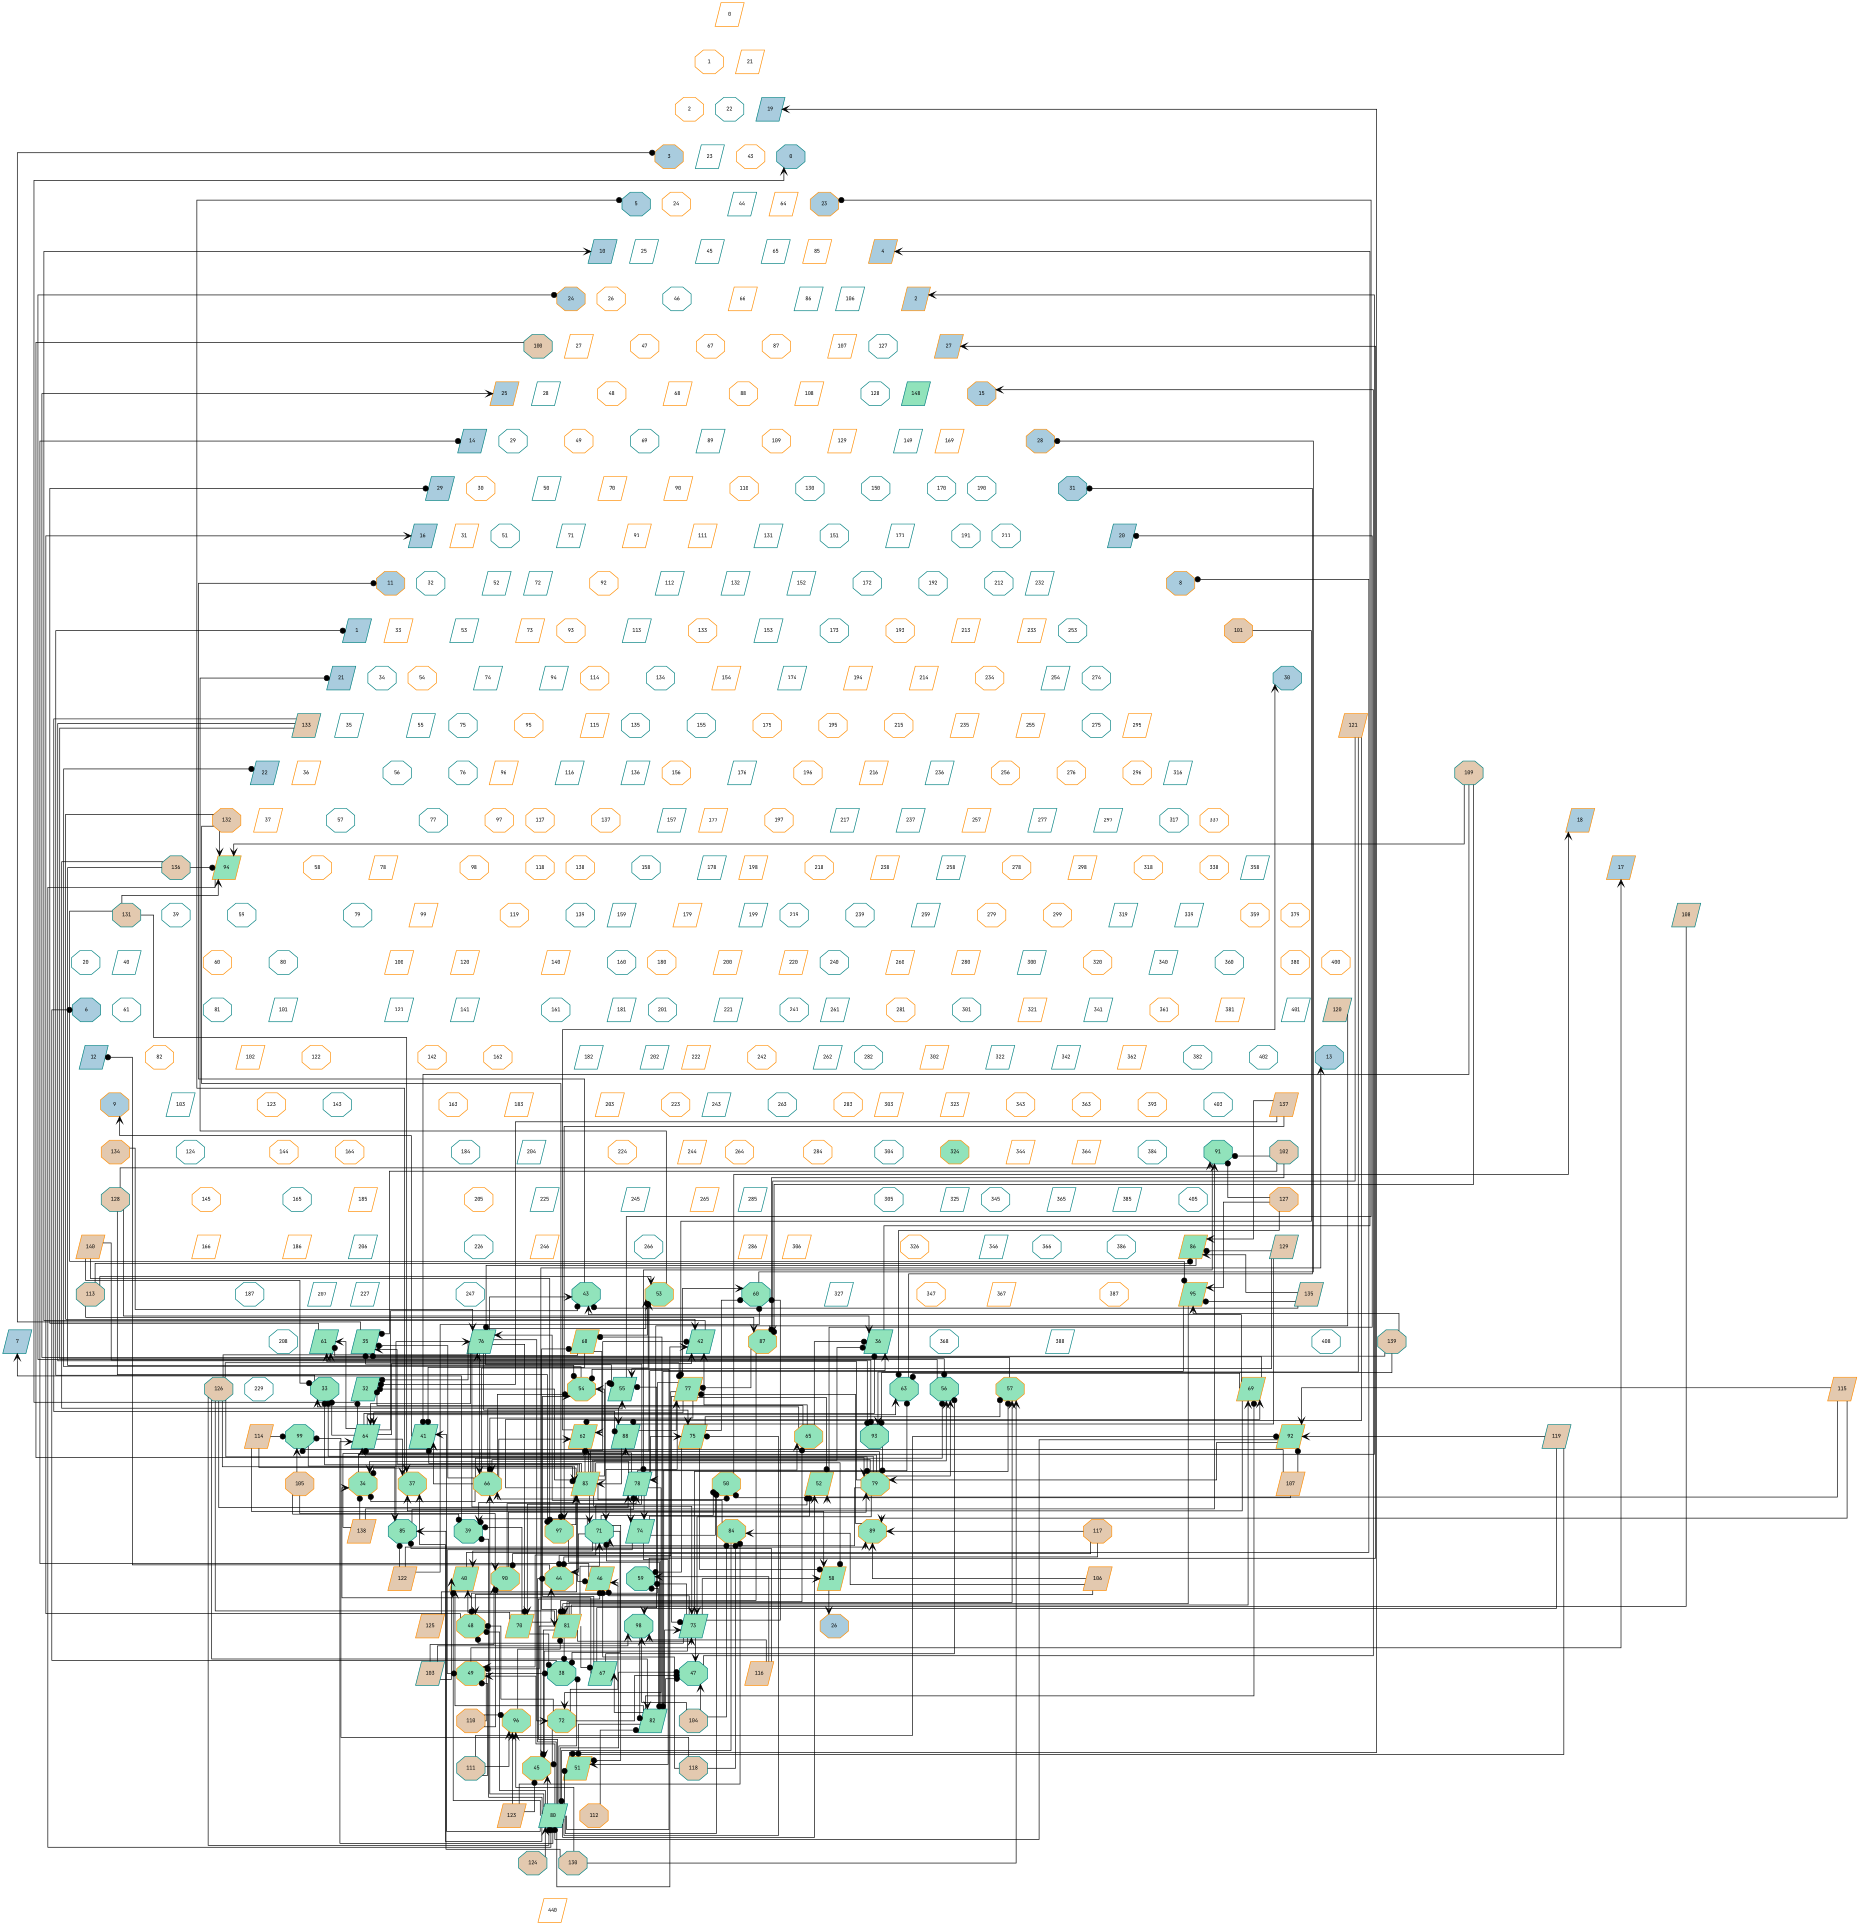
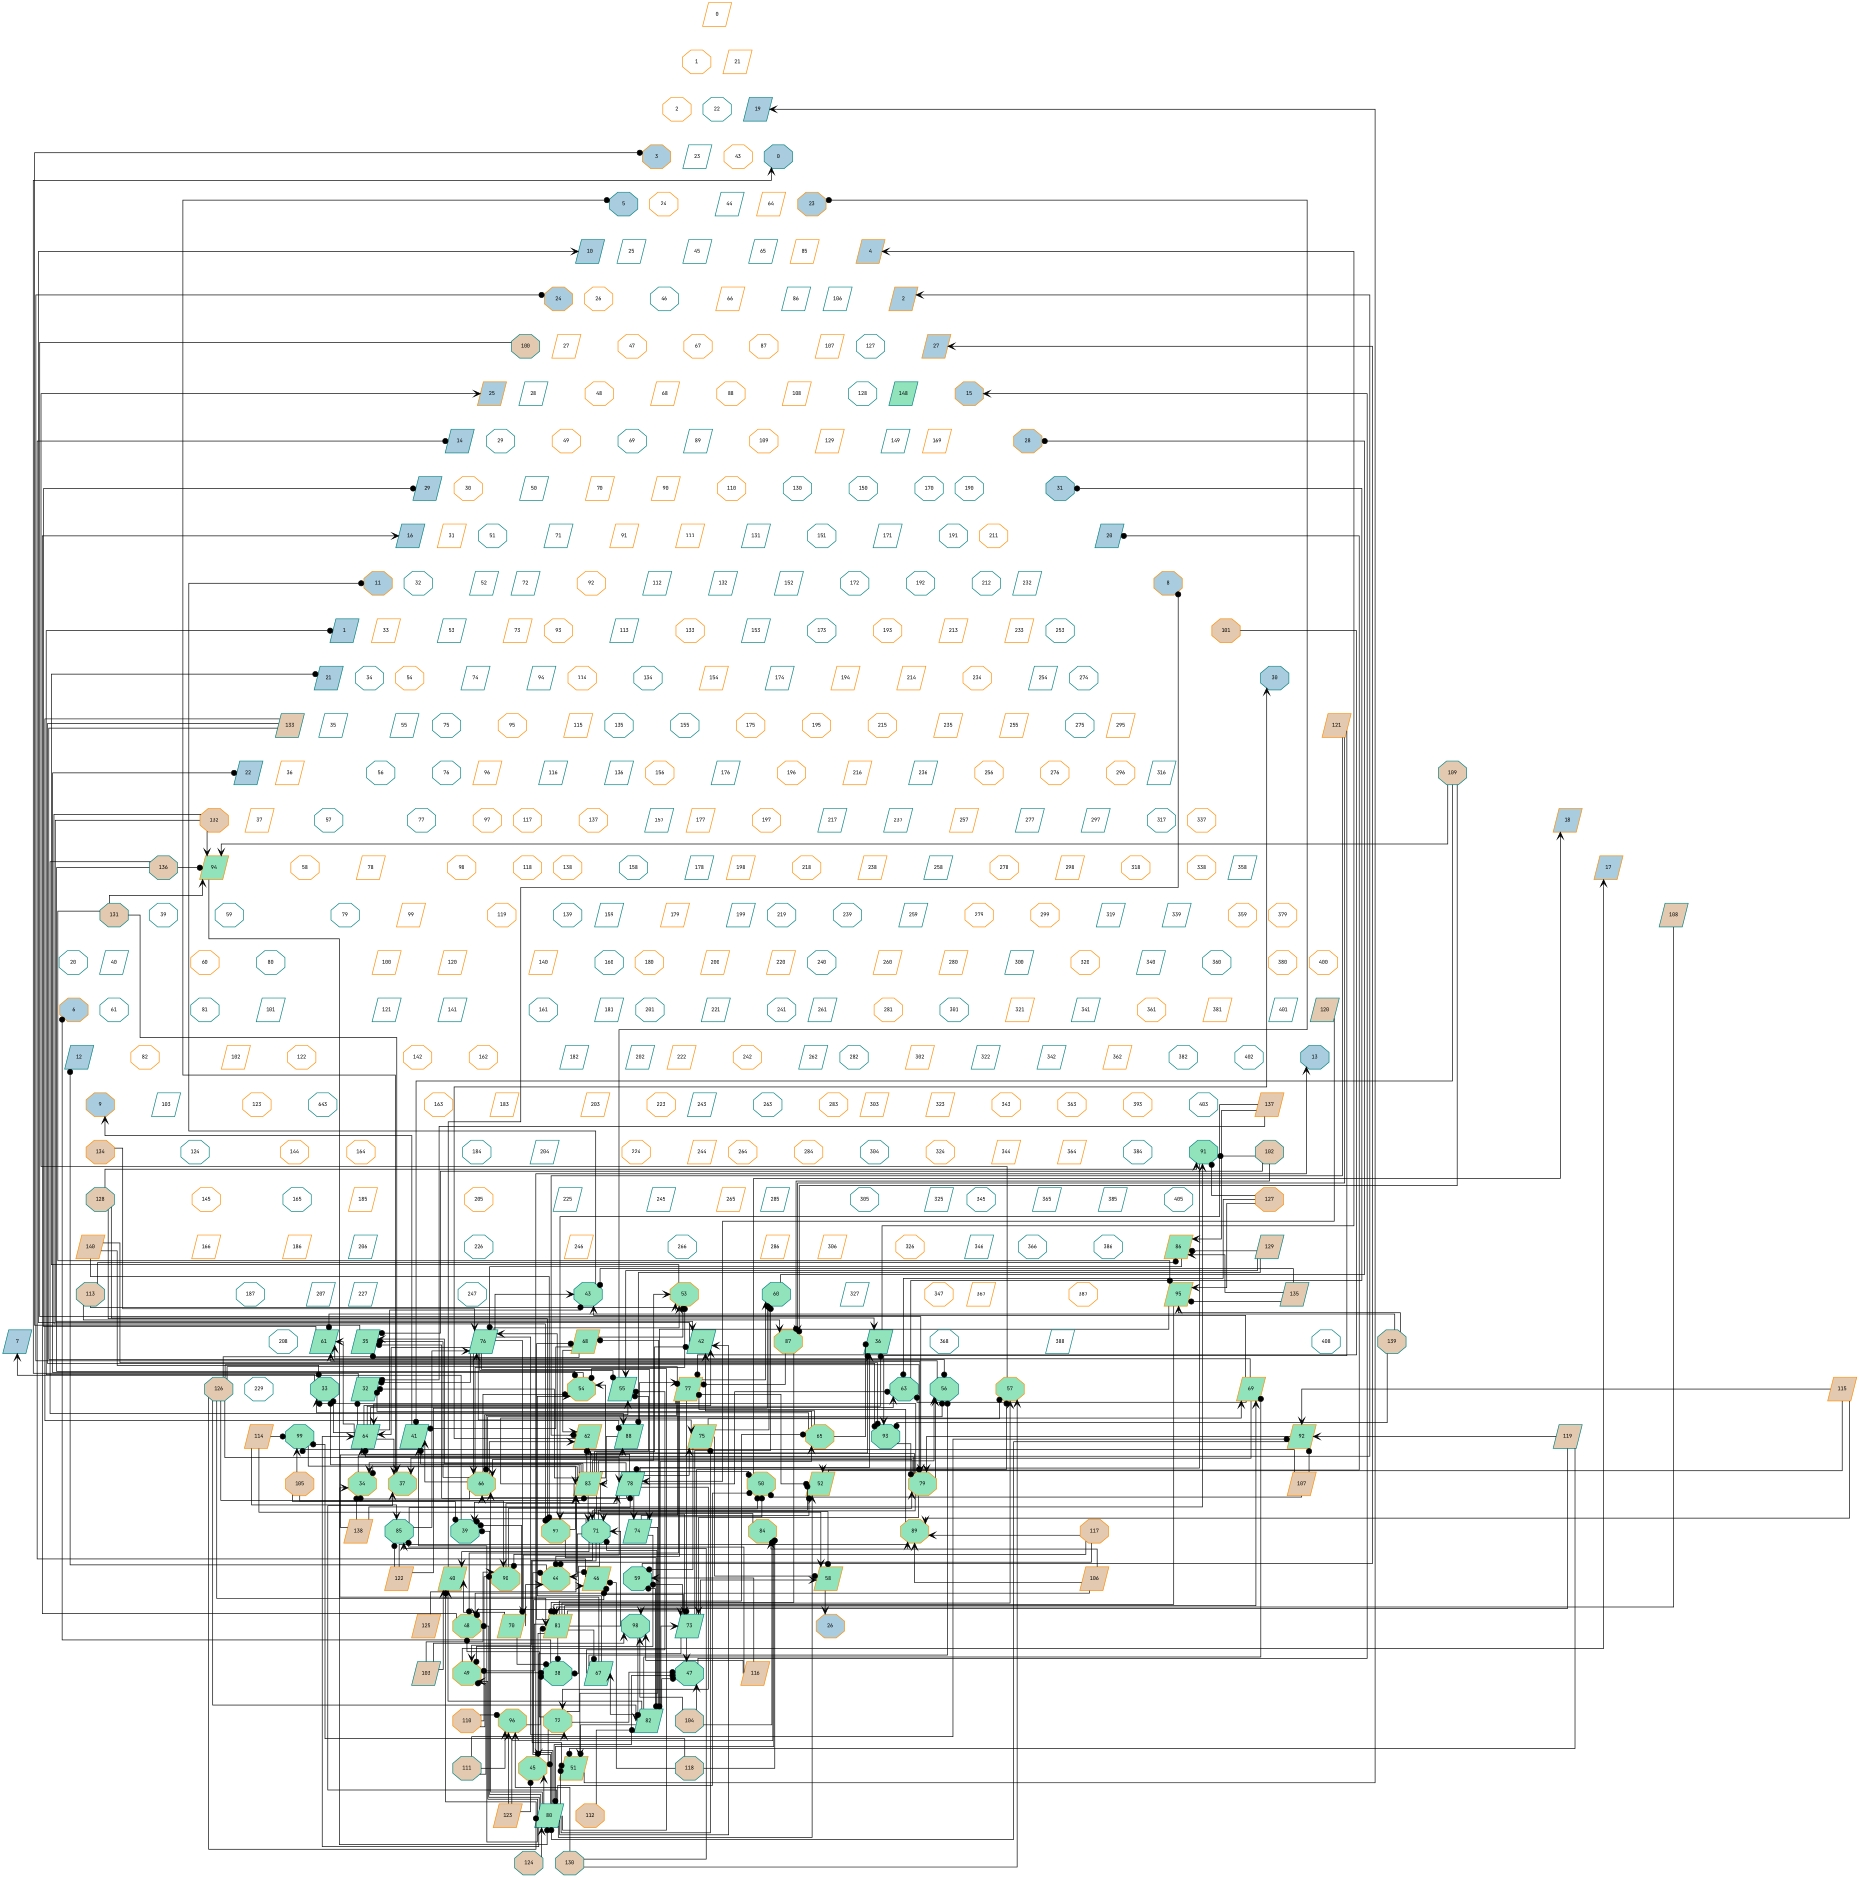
node "211": color teal -> darkorange
node "6": color teal -> darkorange
node "143": label "143" -> "643"
node "324": fillcolor #91e3bb -> #ffffff
node "440": removed
